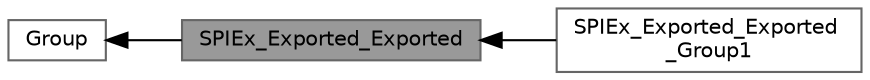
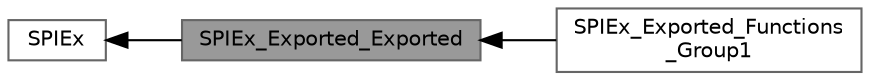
node "Group": label "Group" -> "SPIEx"
node "SPIEx_Exported_Exported _Group1": label "SPIEx_Exported_Exported _Group1" -> "SPIEx_Exported_Functions _Group1"
